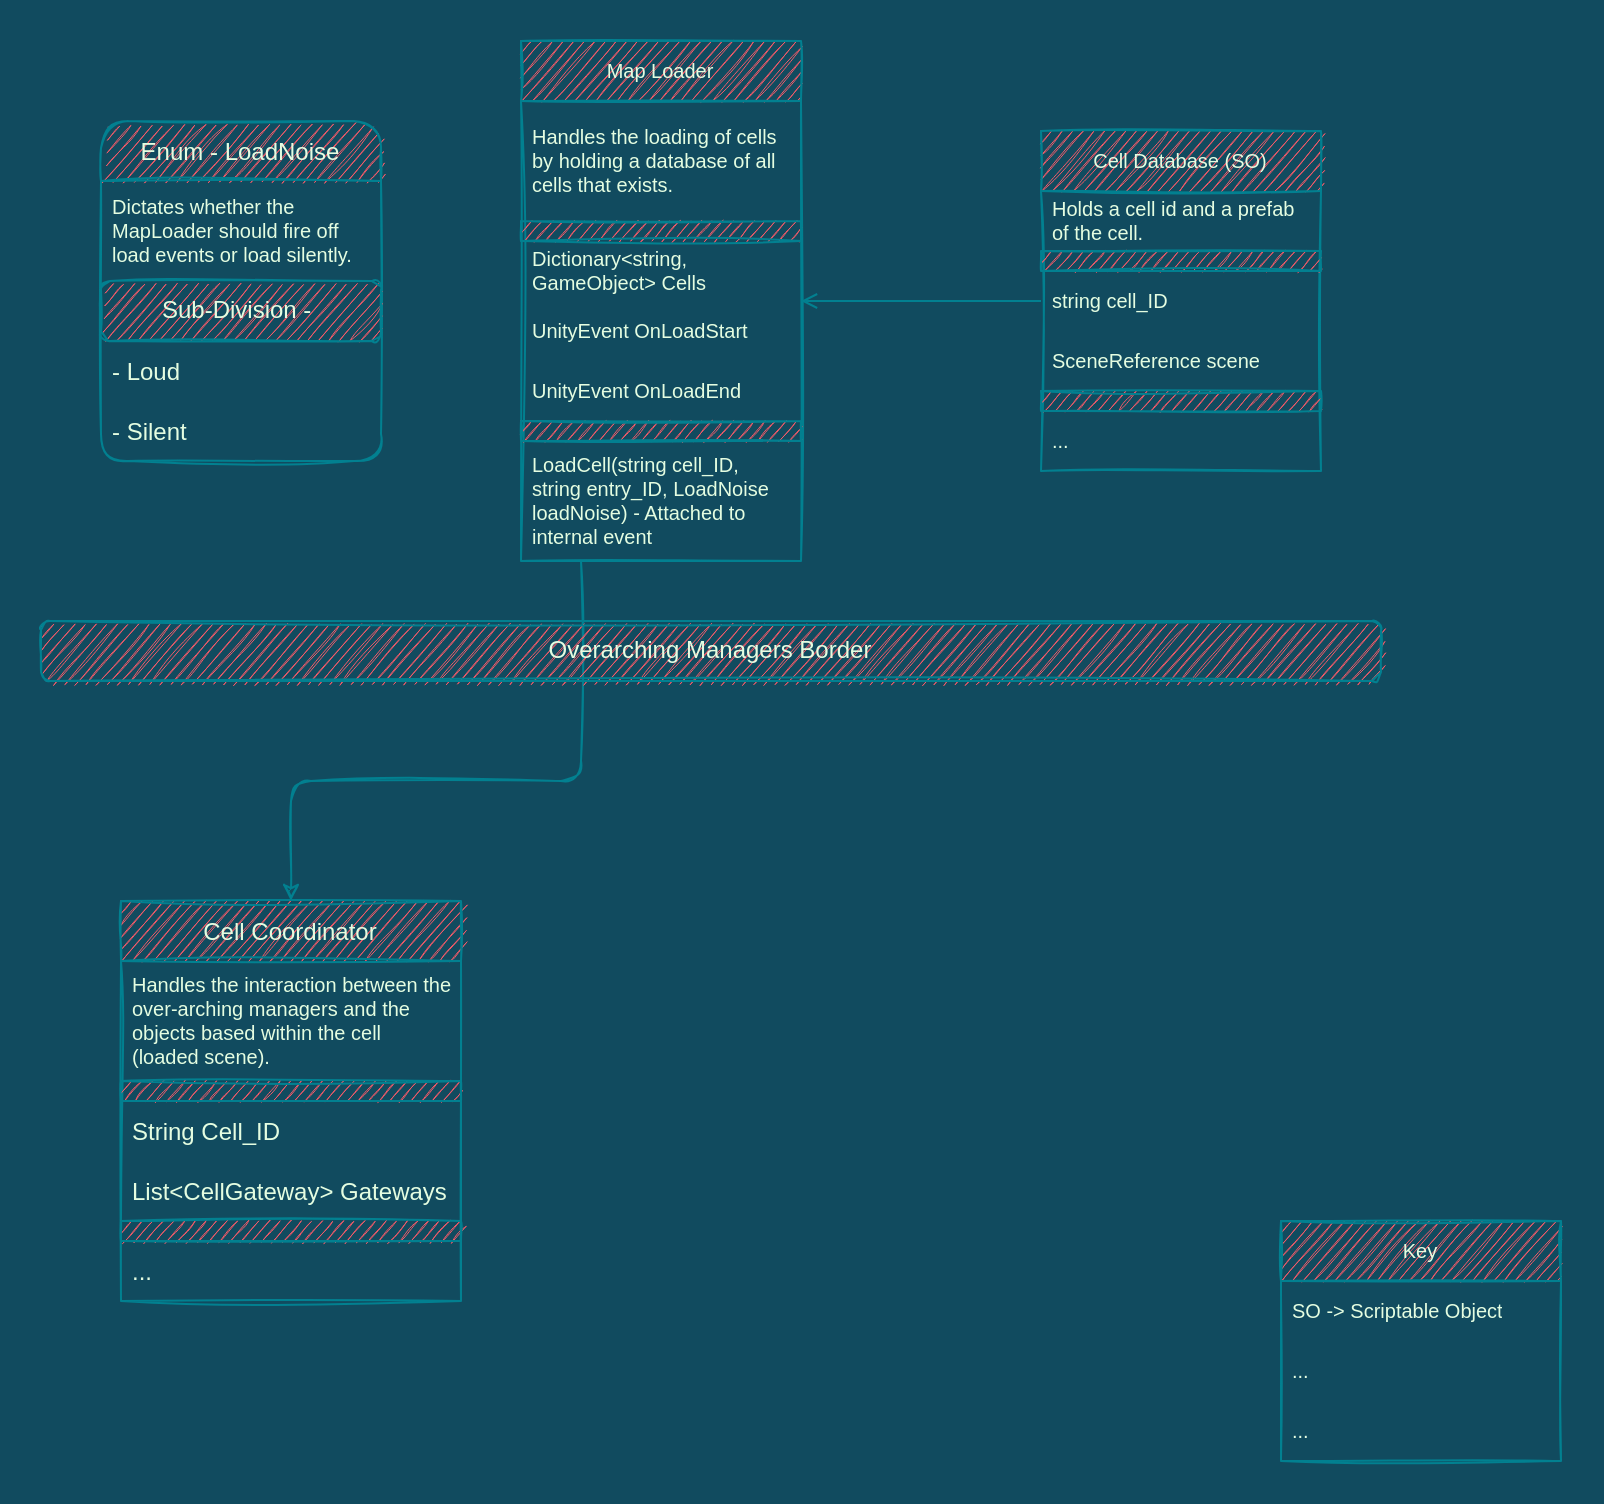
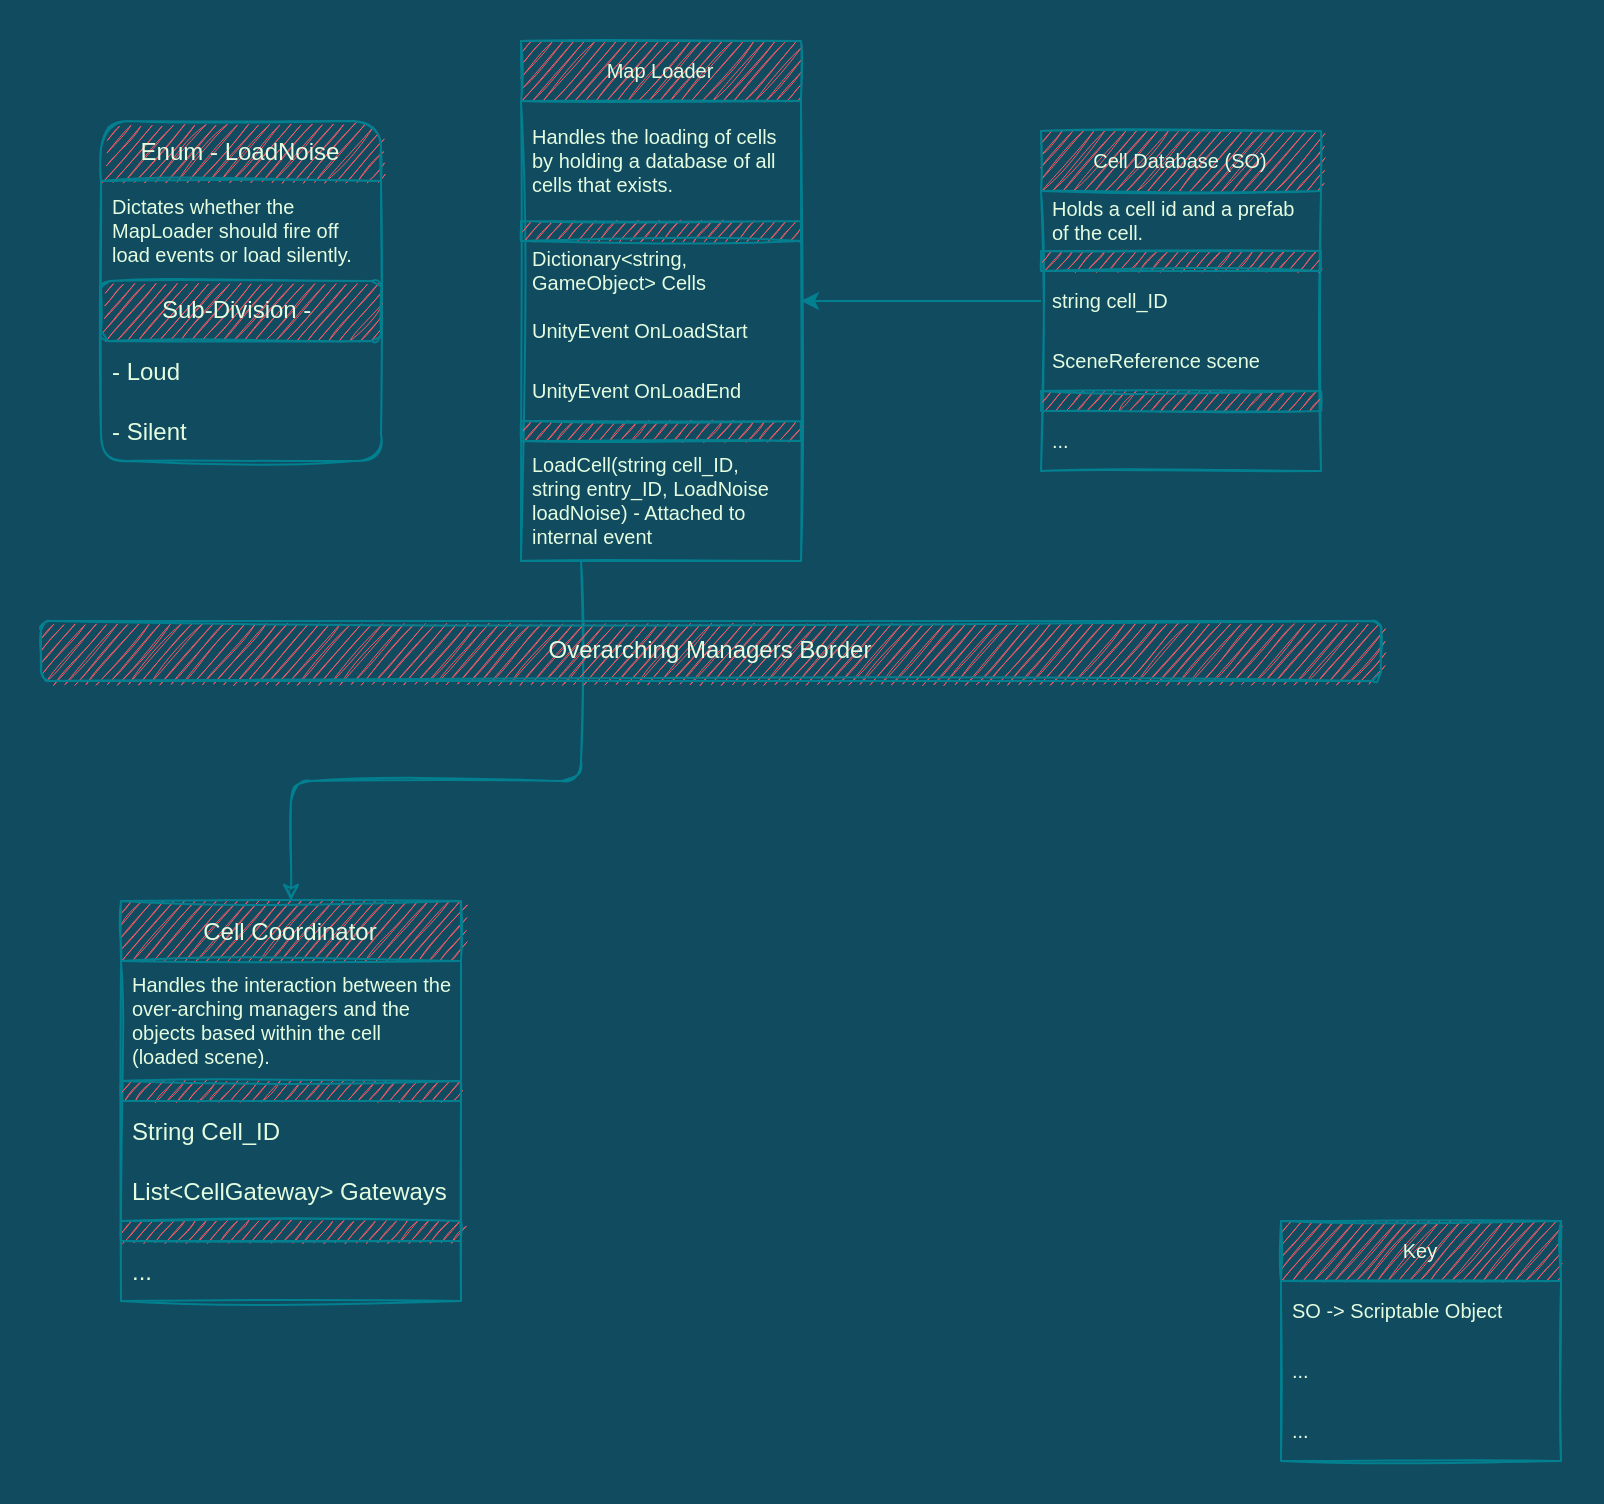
edge "Cell Database (SO)" -> "Map Loader": arrowhead open -> classic
